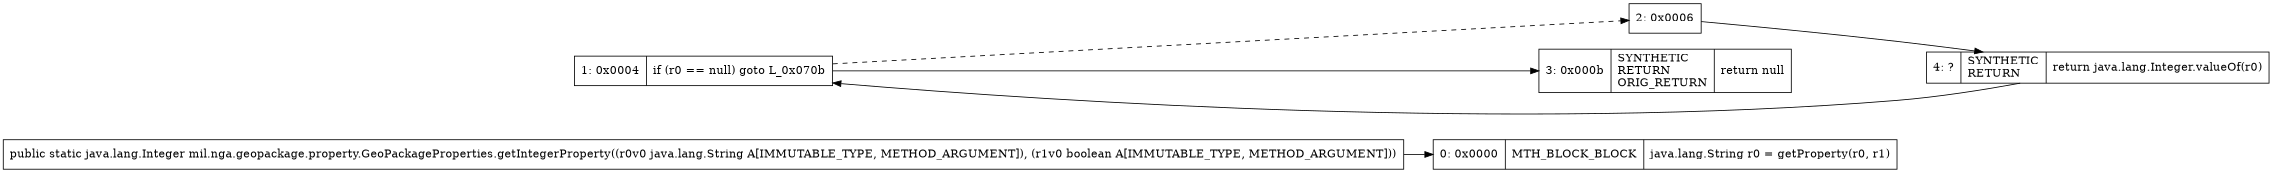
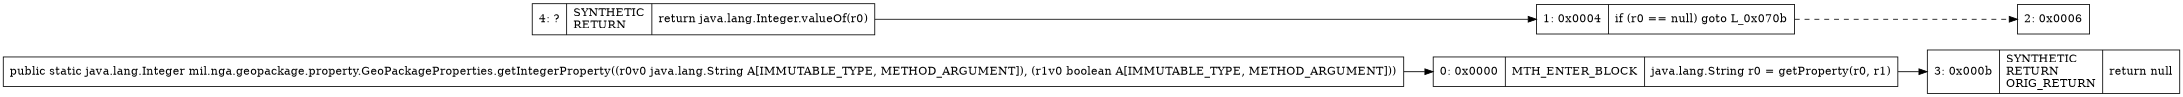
edge "2: 0x0006" -> "4: ?": removed
edge "1: 0x0004" -> "3: 0x000b": now "0: 0x0000" -> "3: 0x000b"
node "0: 0x0000": text "MTH_BLOCK_BLOCK" -> "MTH_ENTER_BLOCK"
